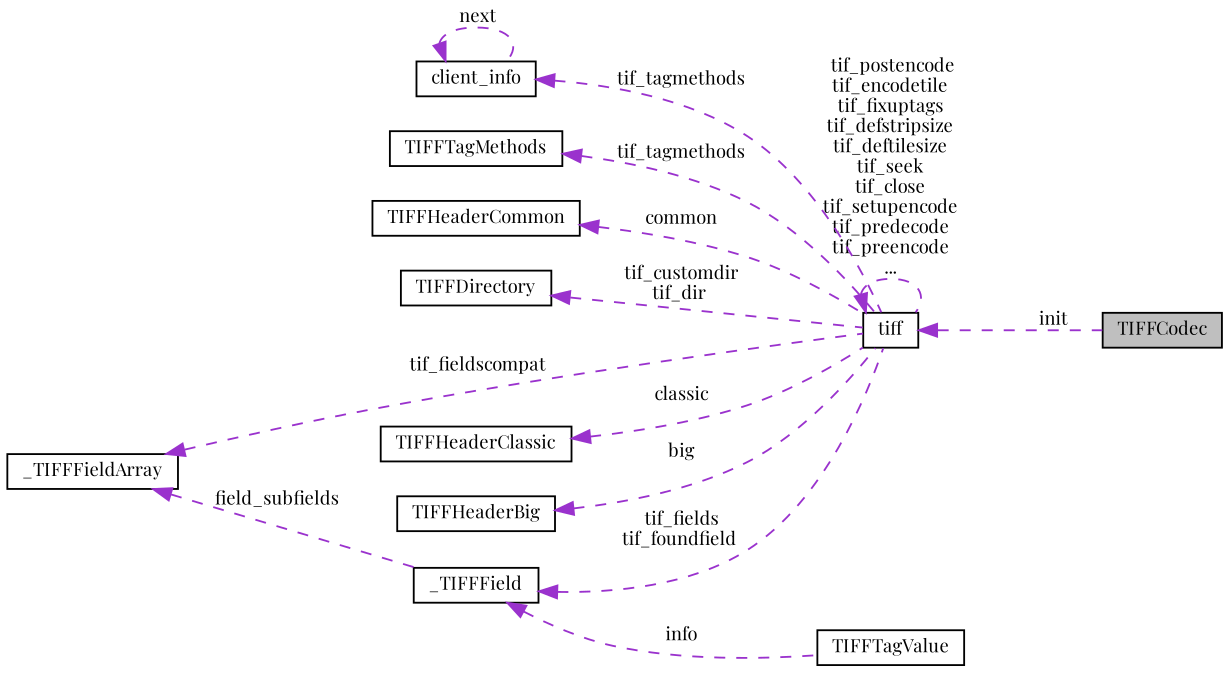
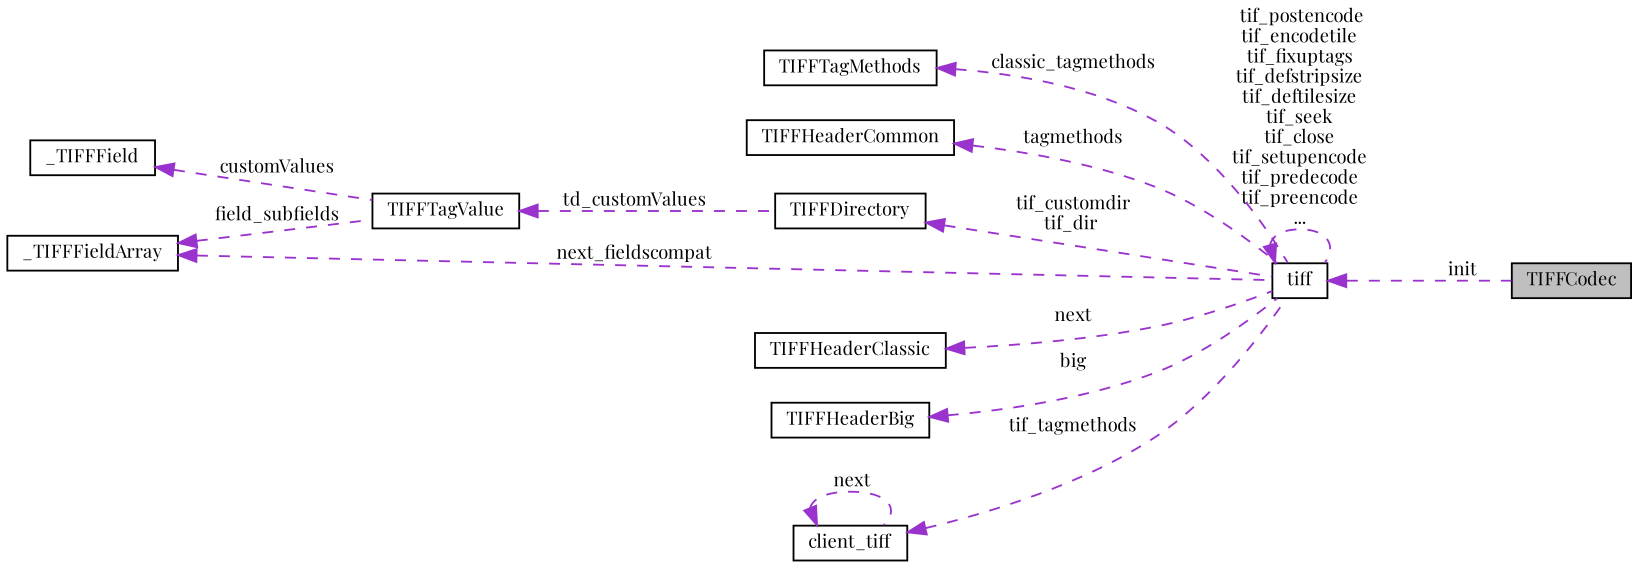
node "client_info": label "client_info" -> "client_tiff"
edge "tiff" -> "TIFFTagMethods": label " tif_tagmethods" -> " classic_tagmethods"
edge "TIFFDirectory" -> "TIFFTagValue": added, label "td_customValues"
edge "tiff" -> "TIFFHeaderCommon": label " common" -> " tagmethods"
edge "tiff" -> "_TIFFFieldArray": label " tif_fieldscompat" -> " next_fieldscompat"
edge "tiff" -> "TIFFHeaderClassic": label " classic" -> " next"
edge "_TIFFField" -> "_TIFFFieldArray": now "TIFFTagValue" -> "_TIFFFieldArray"
edge "tiff" -> "_TIFFField": removed, label "tif_fields tif_foundfield"
edge "TIFFTagValue" -> "_TIFFField": label " info" -> " customValues"
